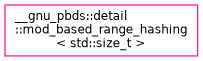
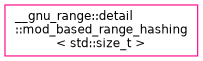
node "__gnu_pbds::detail ::mod_based_range_hashing < std::size_t >": label "__gnu_pbds::detail ::mod_based_range_hashing < std::size_t >" -> "__gnu_range::detail ::mod_based_range_hashing < std::size_t >"
